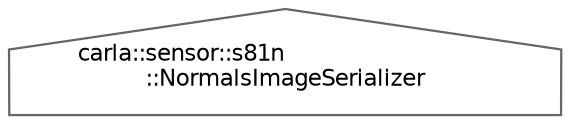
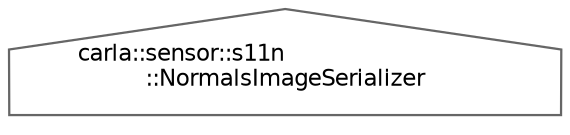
node "carla::sensor::s81n ::NormalsImageSerializer": label "carla::sensor::s81n ::NormalsImageSerializer" -> "carla::sensor::s11n ::NormalsImageSerializer"
